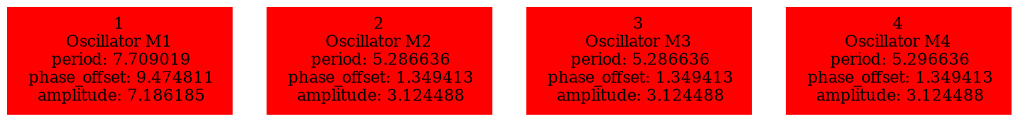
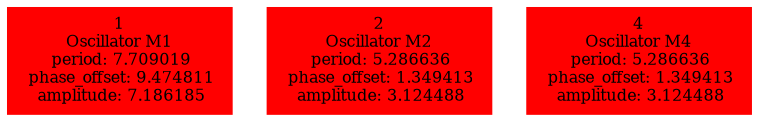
node "4": text "period: 5.296636" -> "period: 5.286636"
node "3": removed
